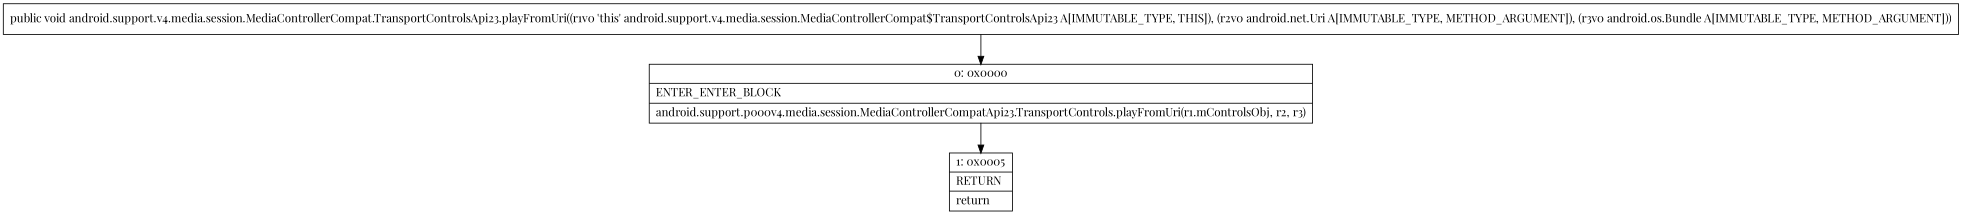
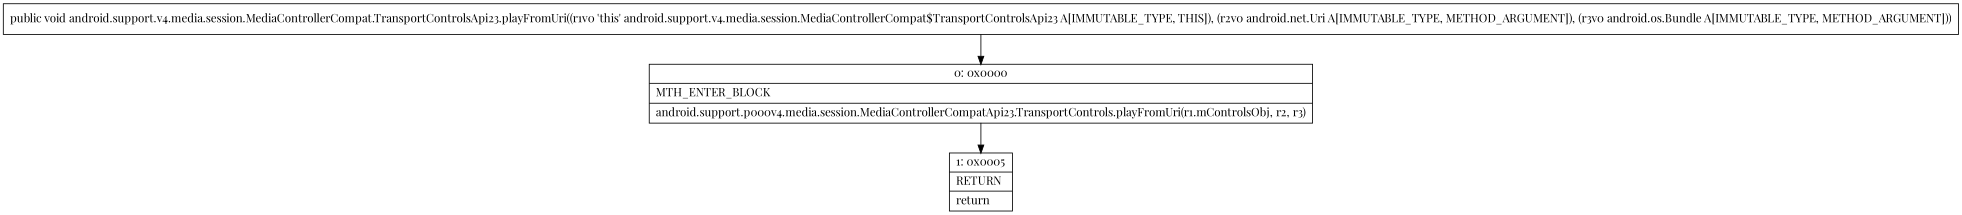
node "0: 0x0000": text "ENTER_ENTER_BLOCK" -> "MTH_ENTER_BLOCK"
